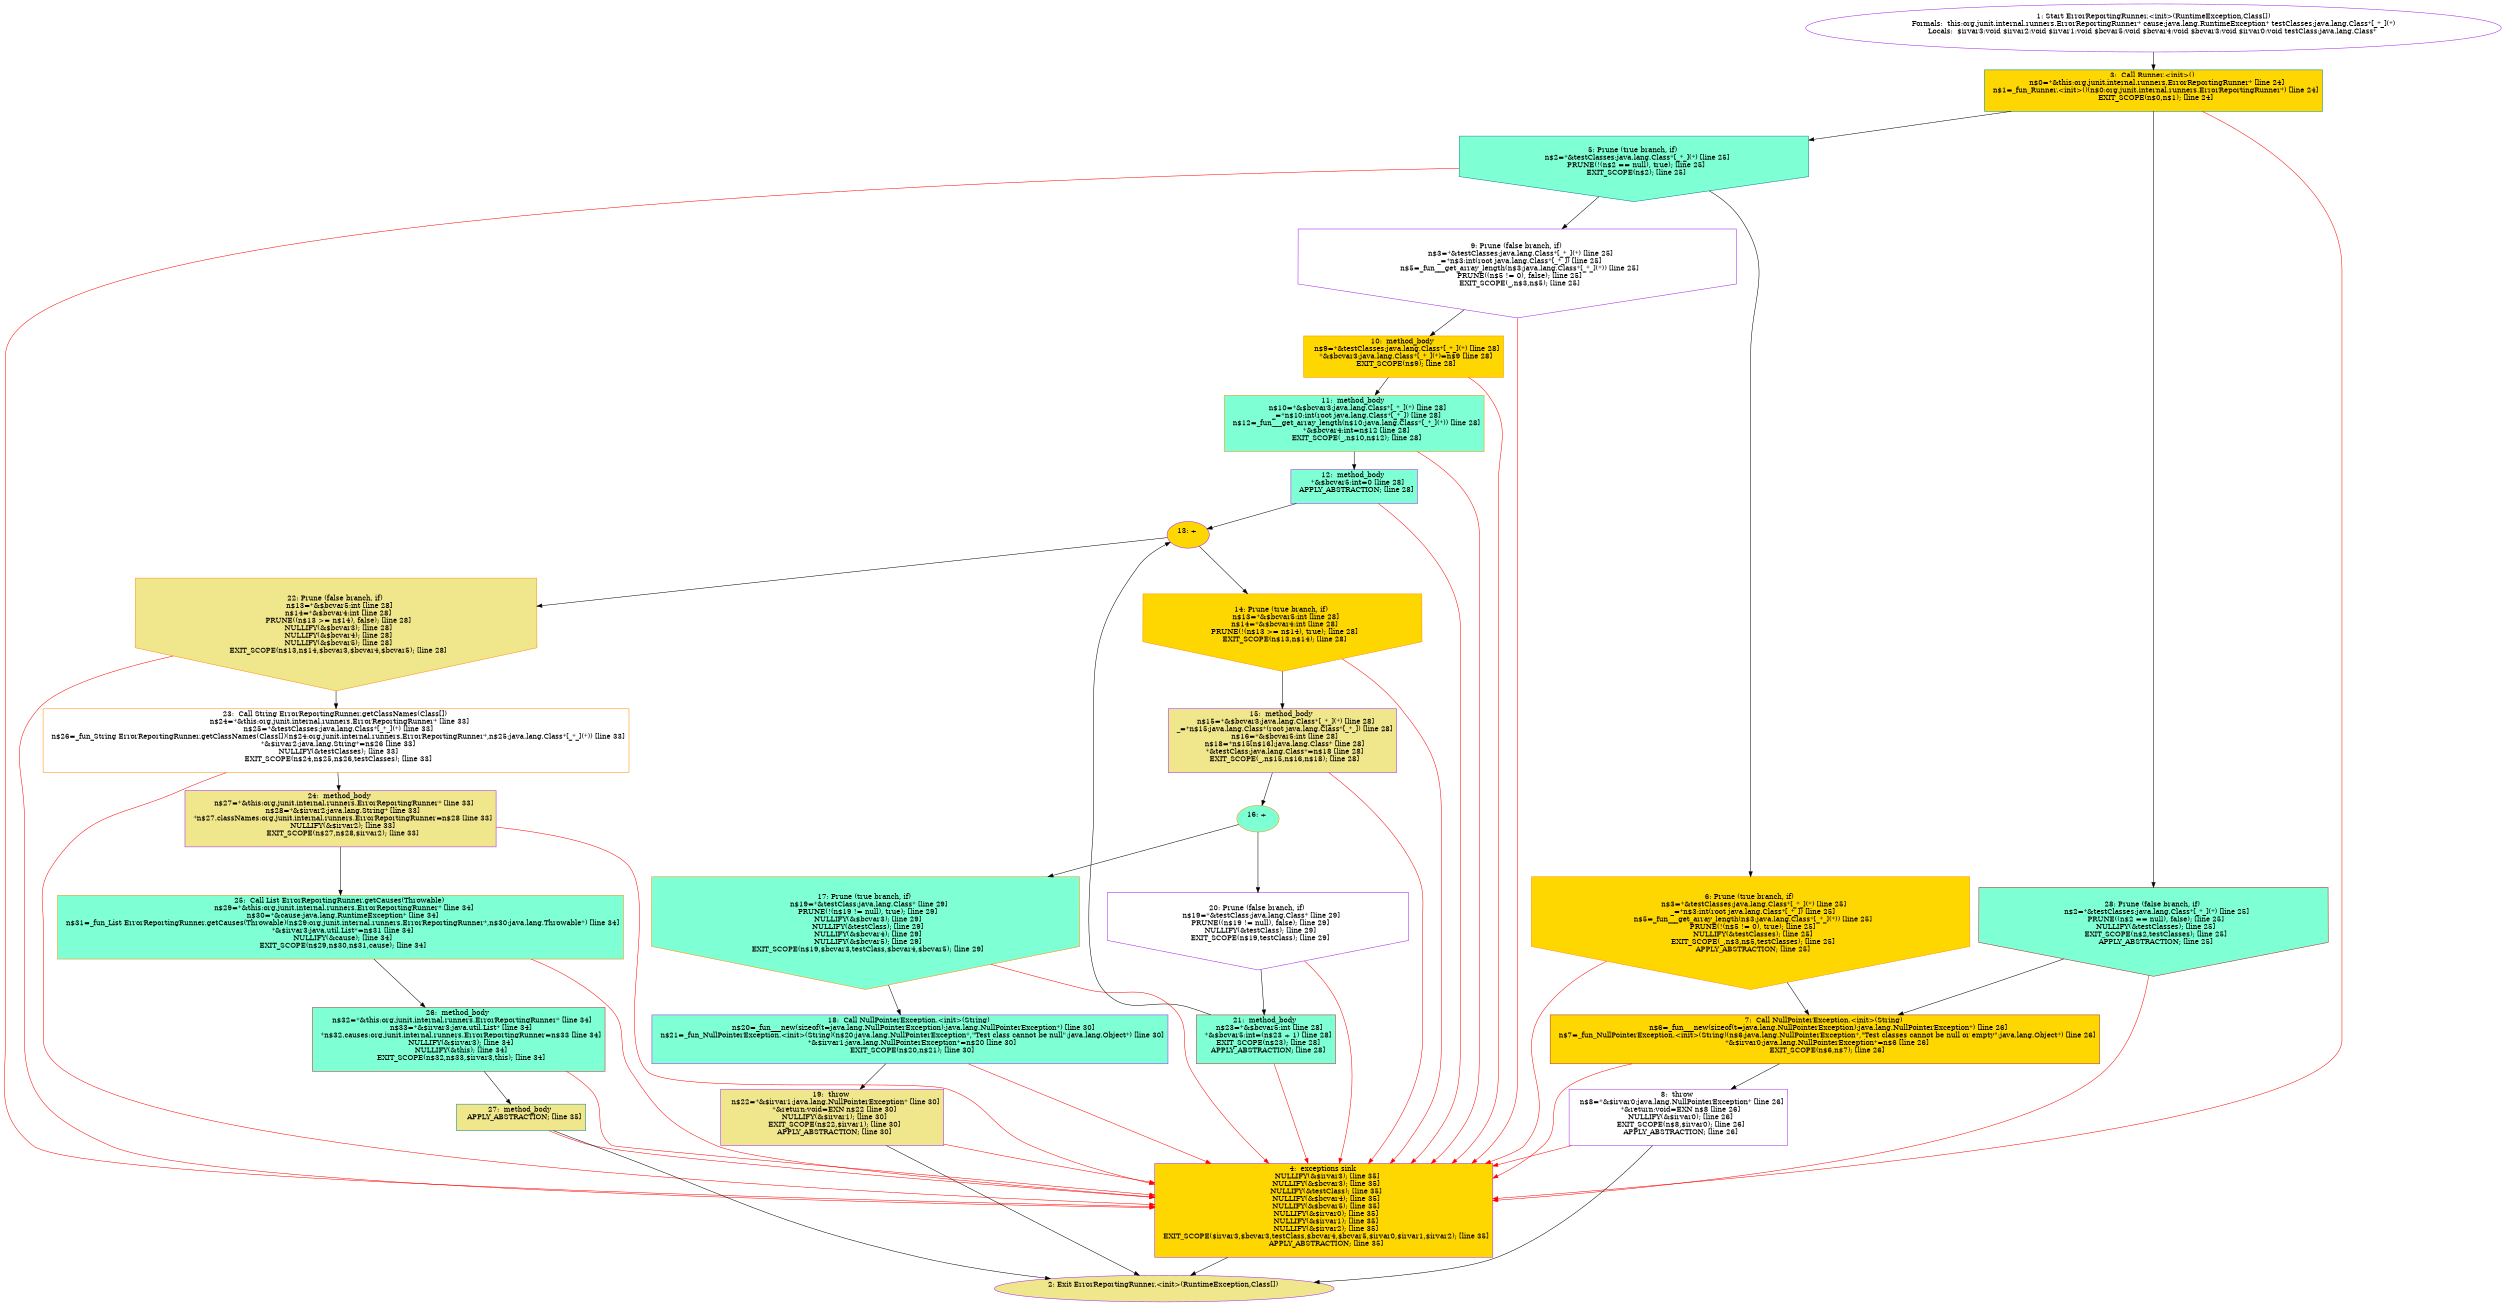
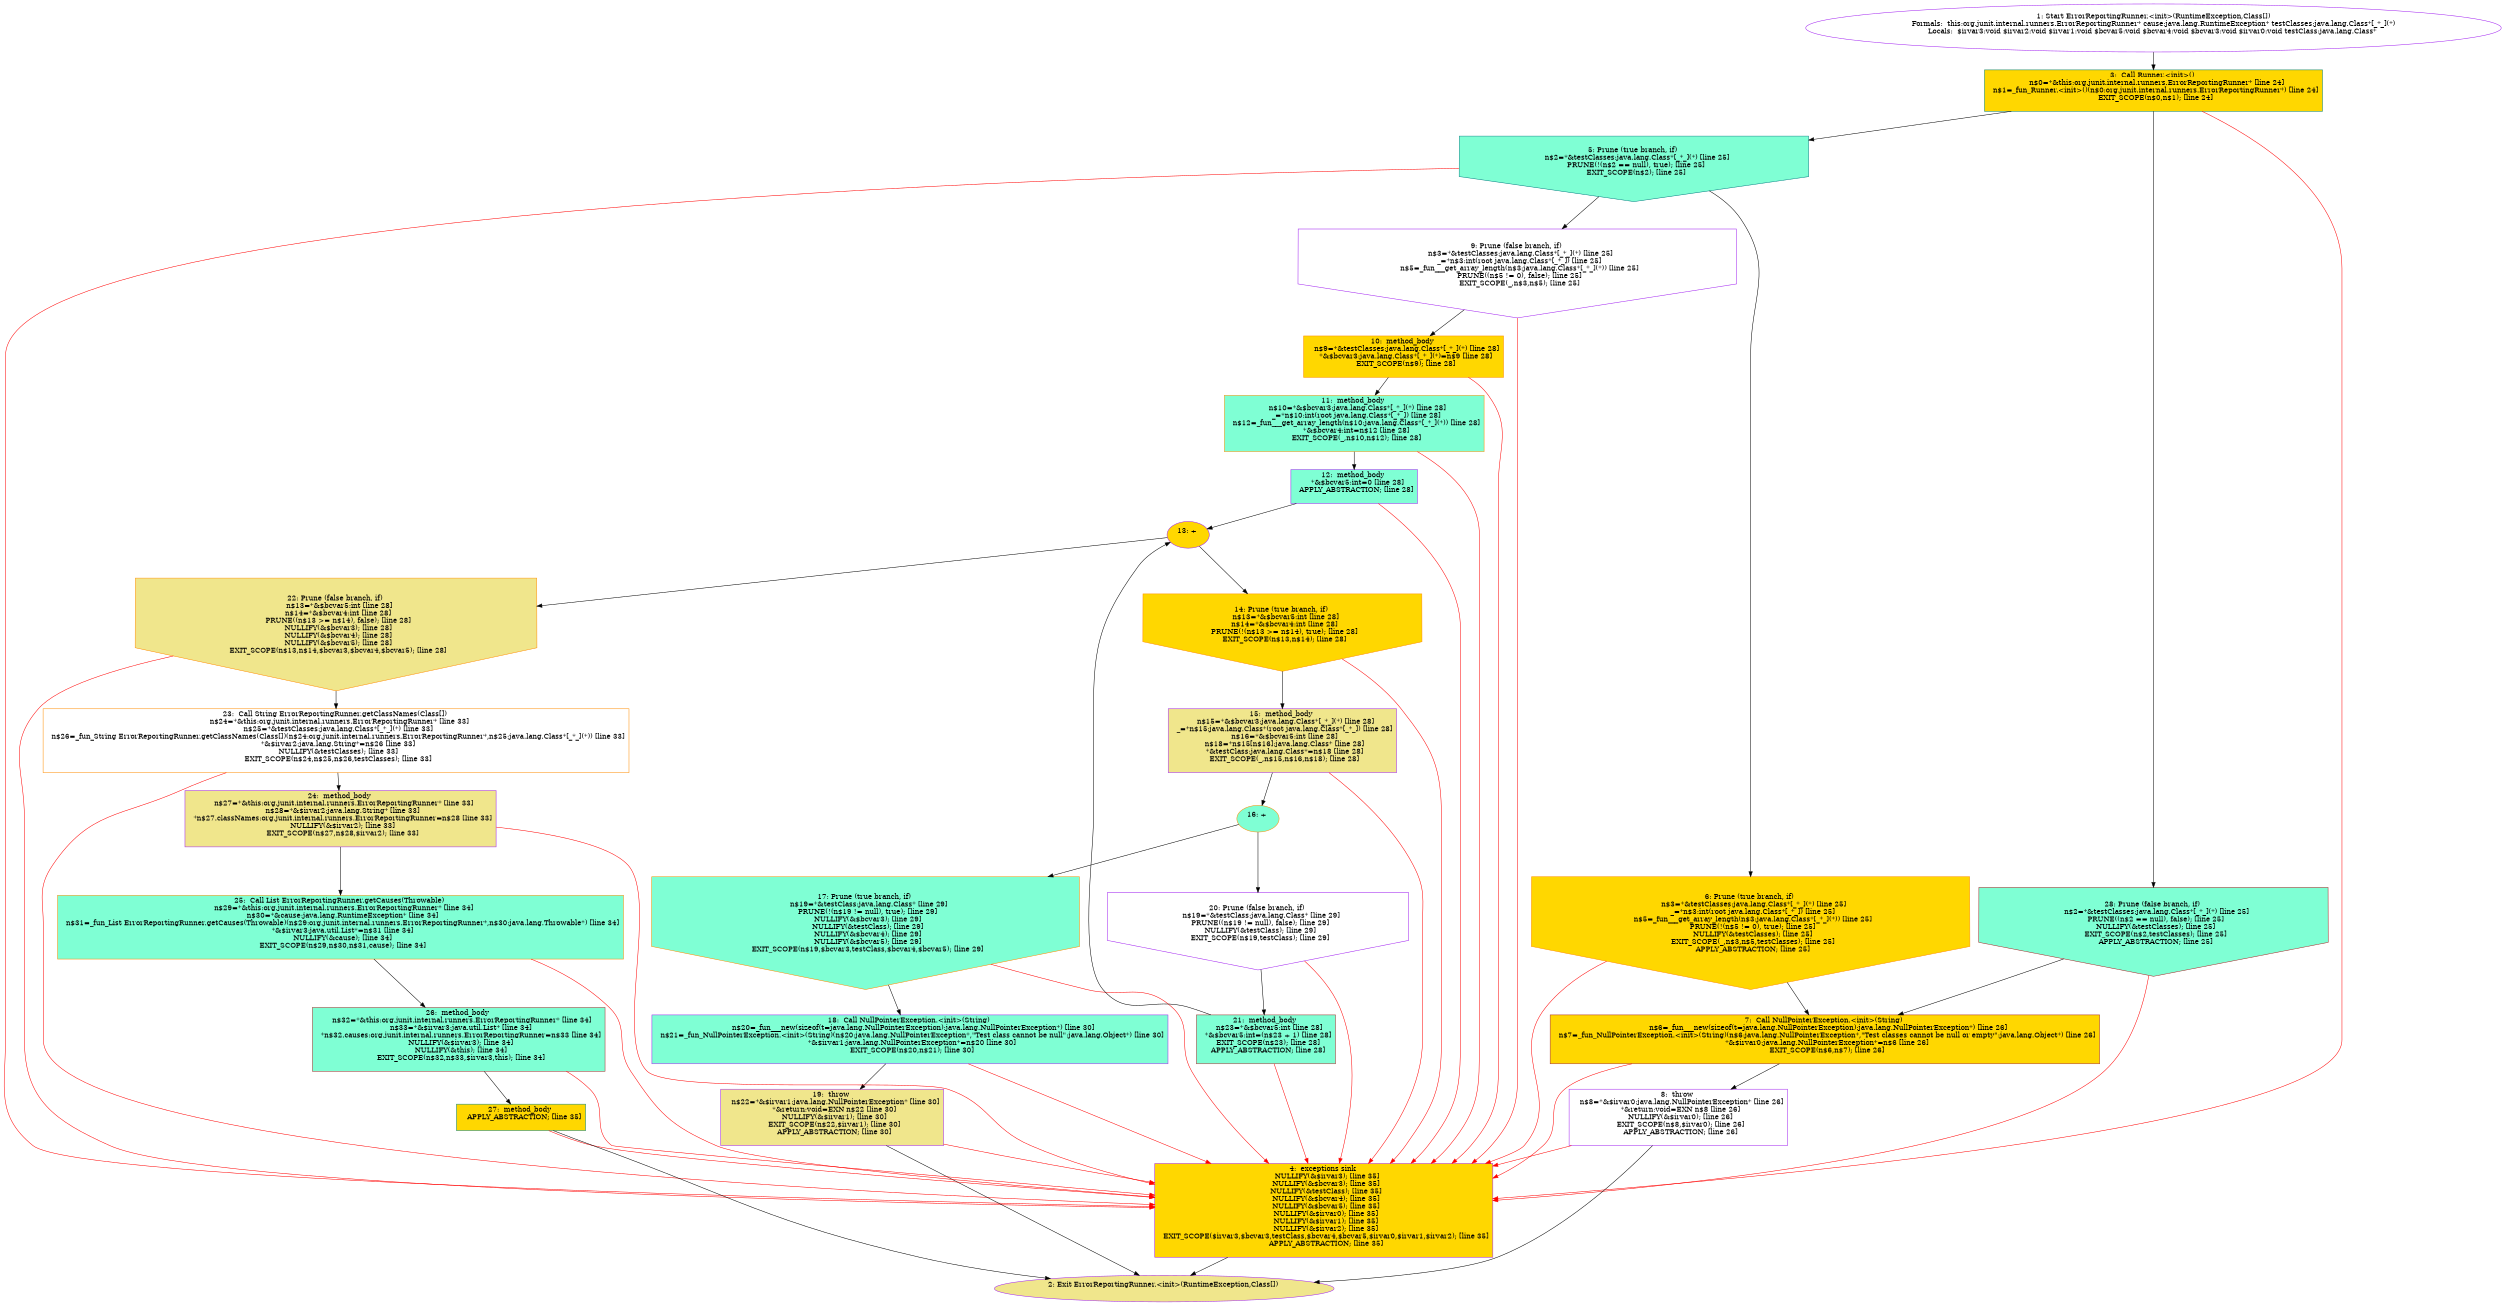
node "27:  method_body APPLY_ABSTRACTION; [line 35]": fillcolor khaki -> gold
